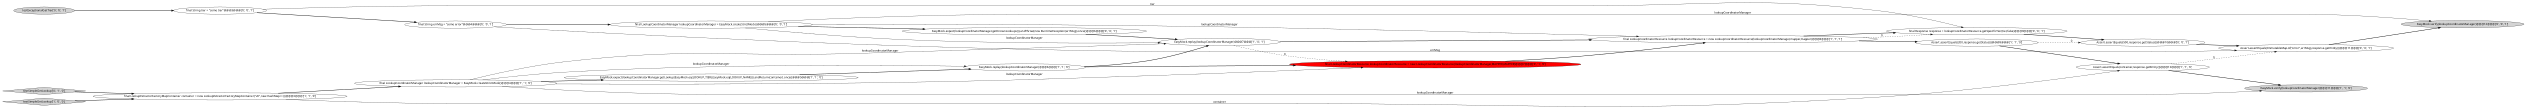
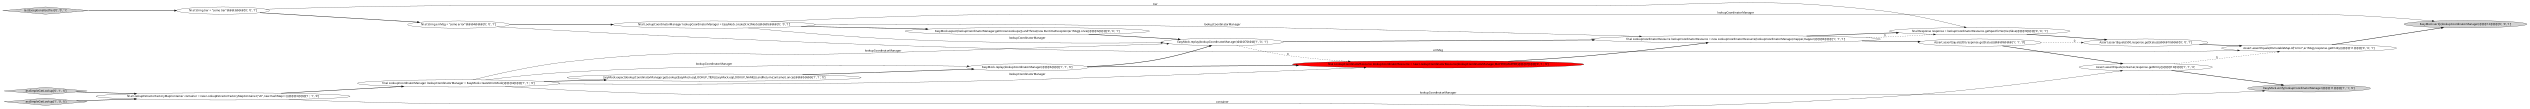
node "testExceptionalGetTier['0', '0', '1']": shape ellipse -> diamond
